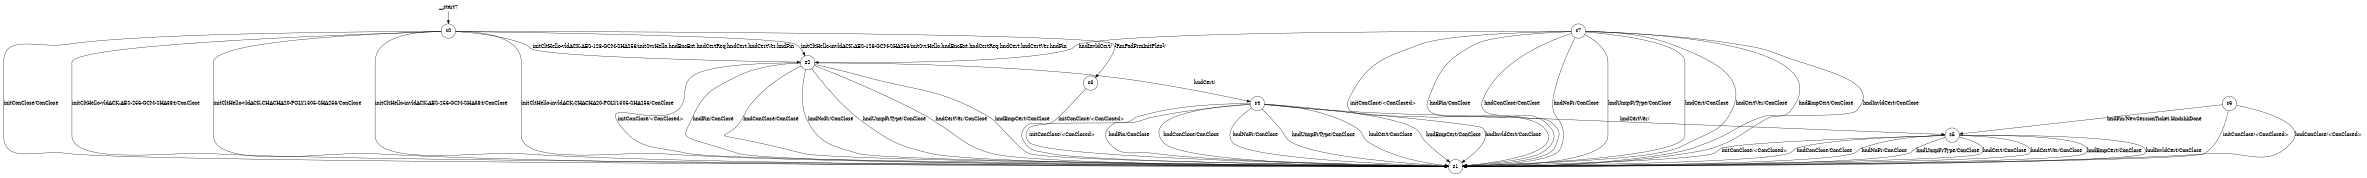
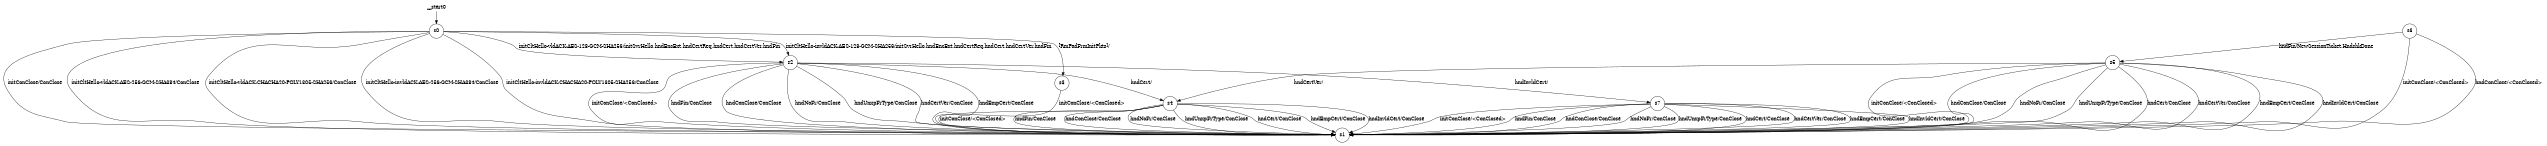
node "__start7": label "__start7" -> "__start0"
edge "s7" -> "s2": reversed
edge "s4" -> "s5": reversed
